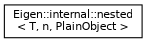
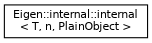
node "Eigen::internal::nested < T, n, PlainObject >": label "Eigen::internal::nested < T, n, PlainObject >" -> "Eigen::internal::internal < T, n, PlainObject >"
